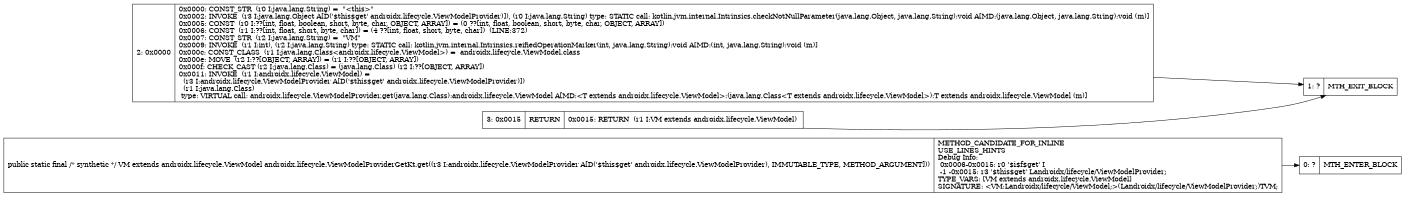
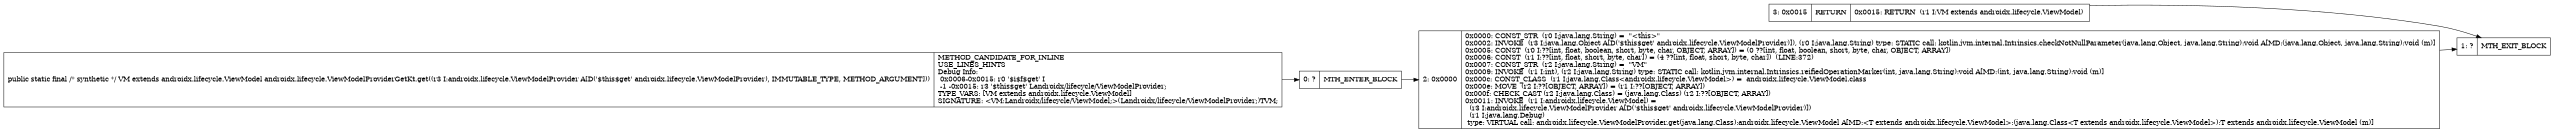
edge "0: ?" -> "2: 0x0000": added
node "2: 0x0000": text "(r1 I:java.lang.Class)" -> "(r1 I:java.lang.Debug)"
